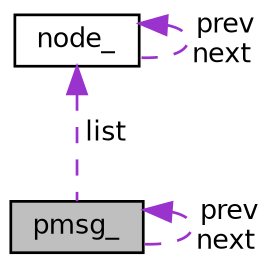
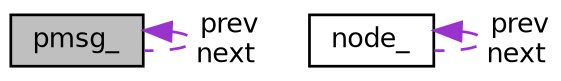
edge "pmsg_" -> "node_": removed, label "list"
